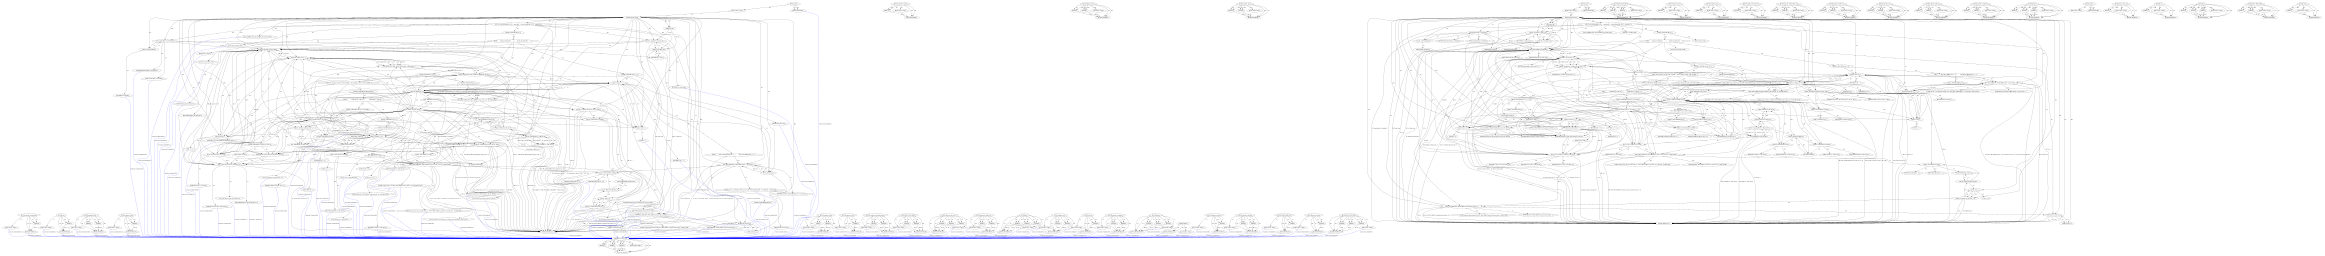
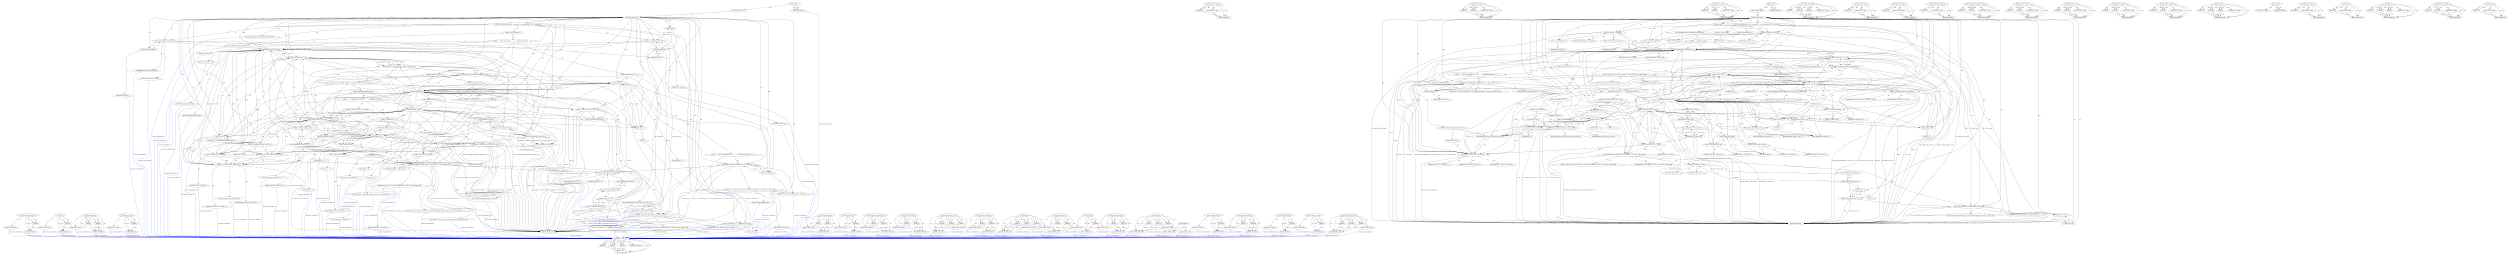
node "(IDENTIFIER,ret,ret = poll(pfds, ts[h].poll_count, -1))": removed
